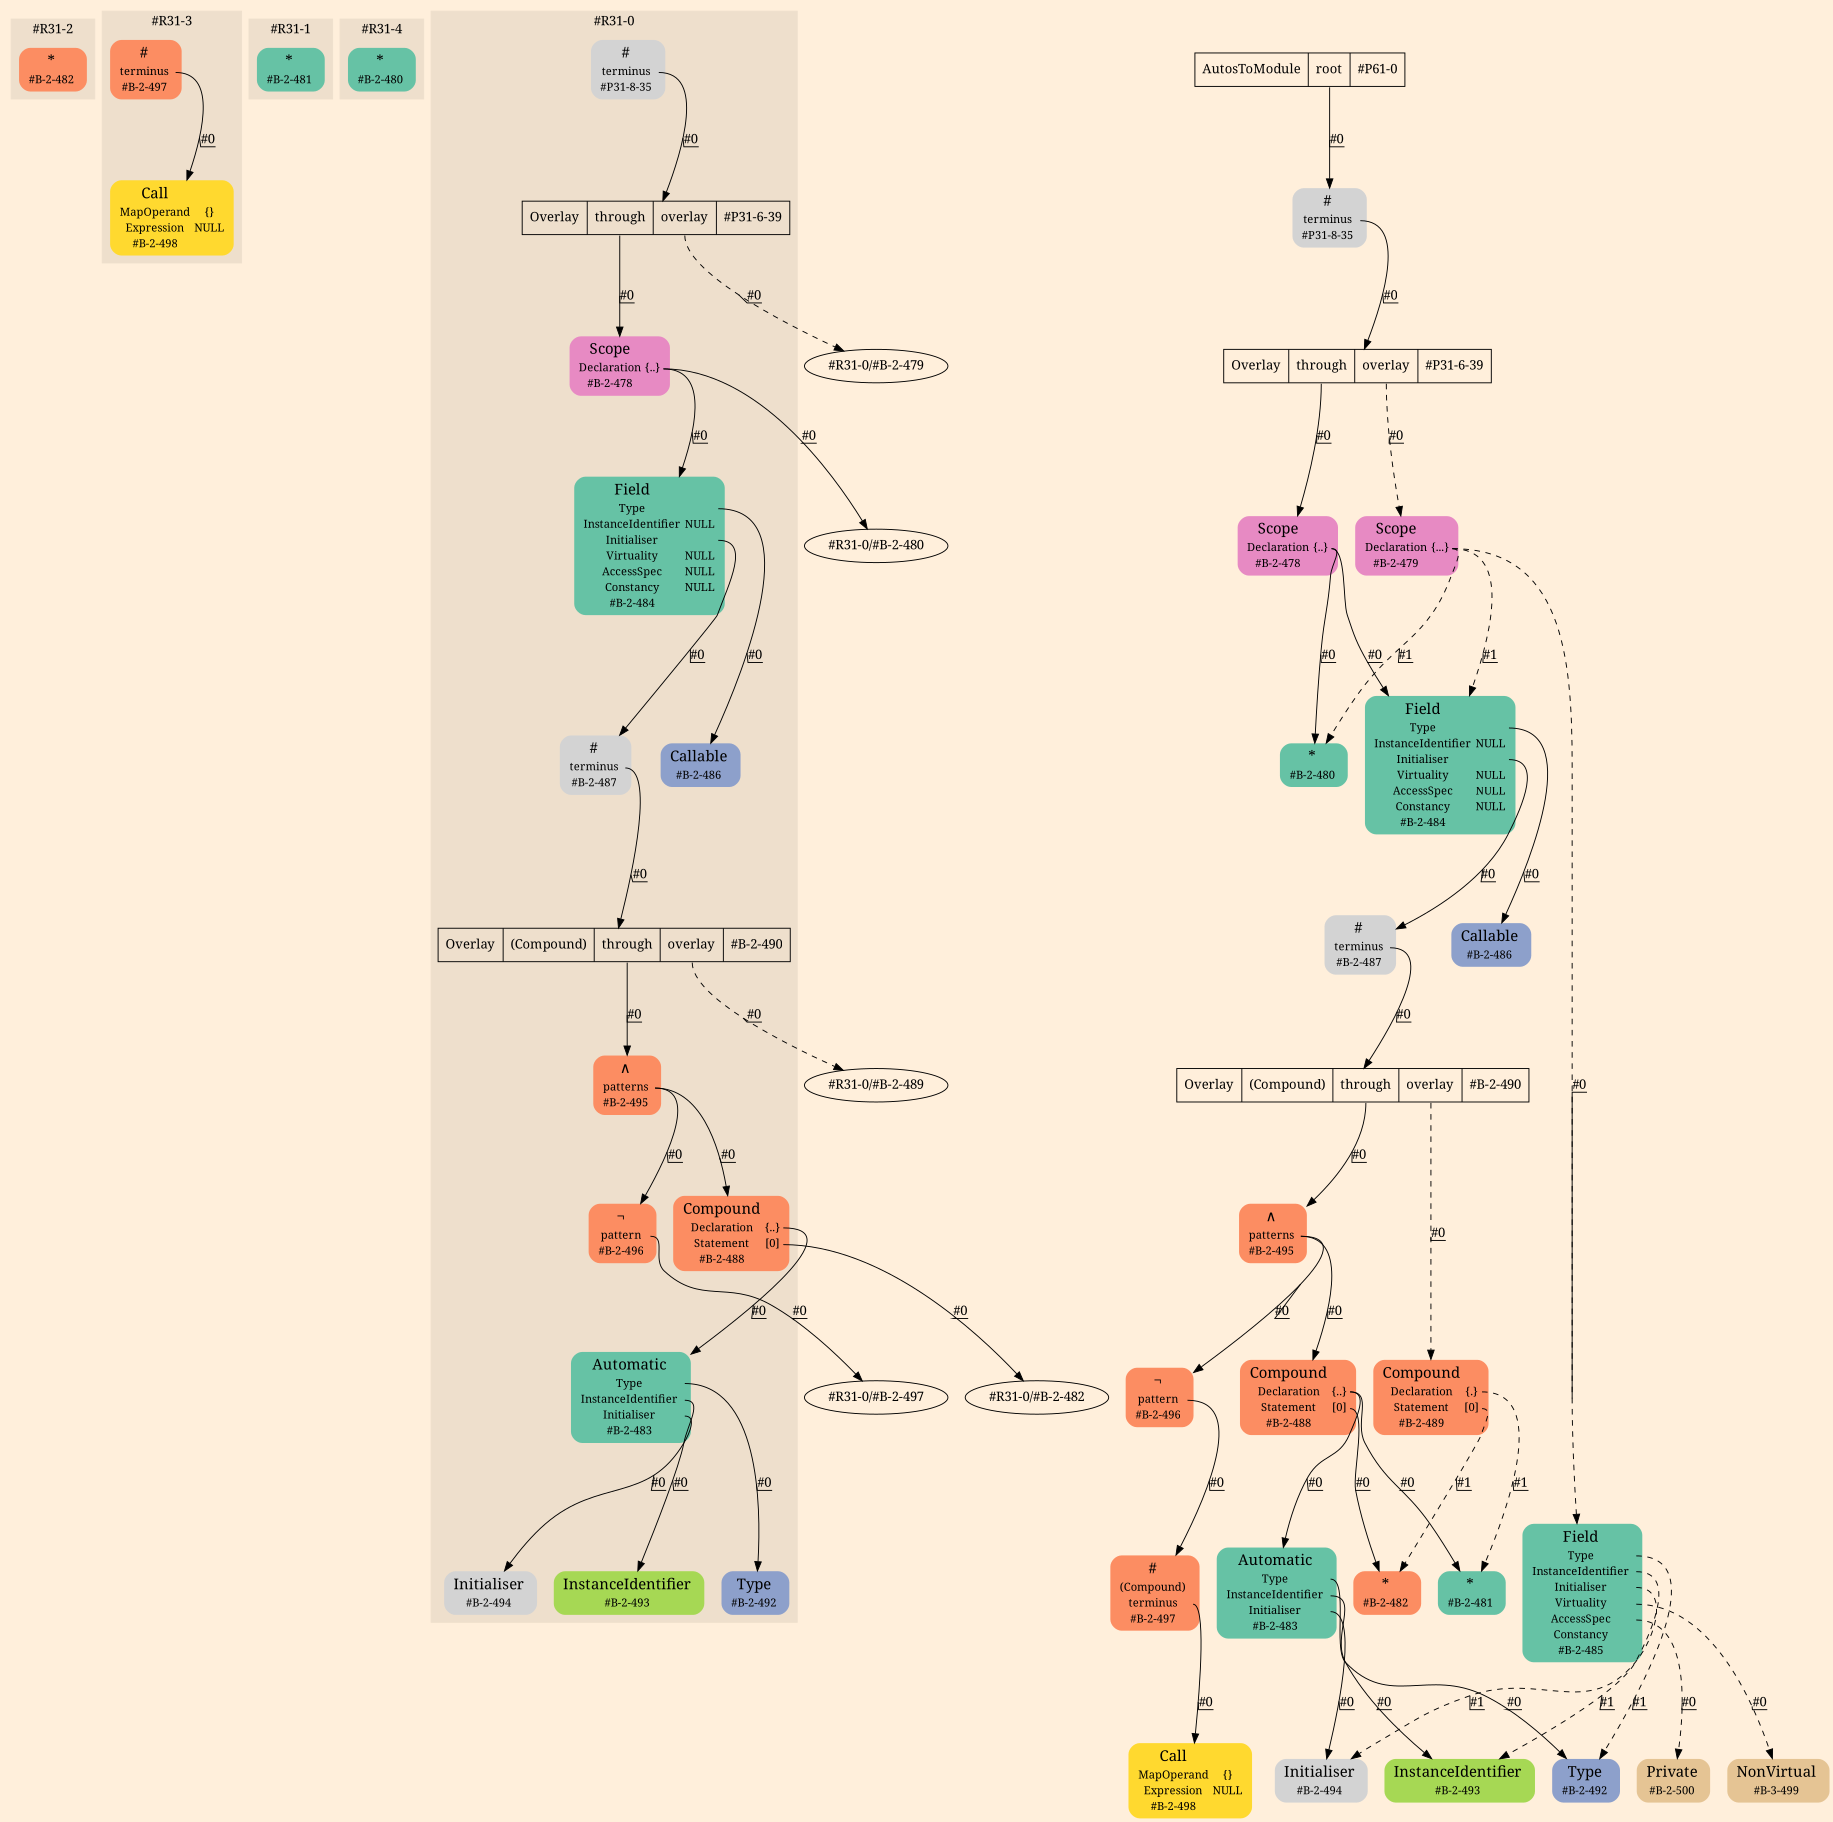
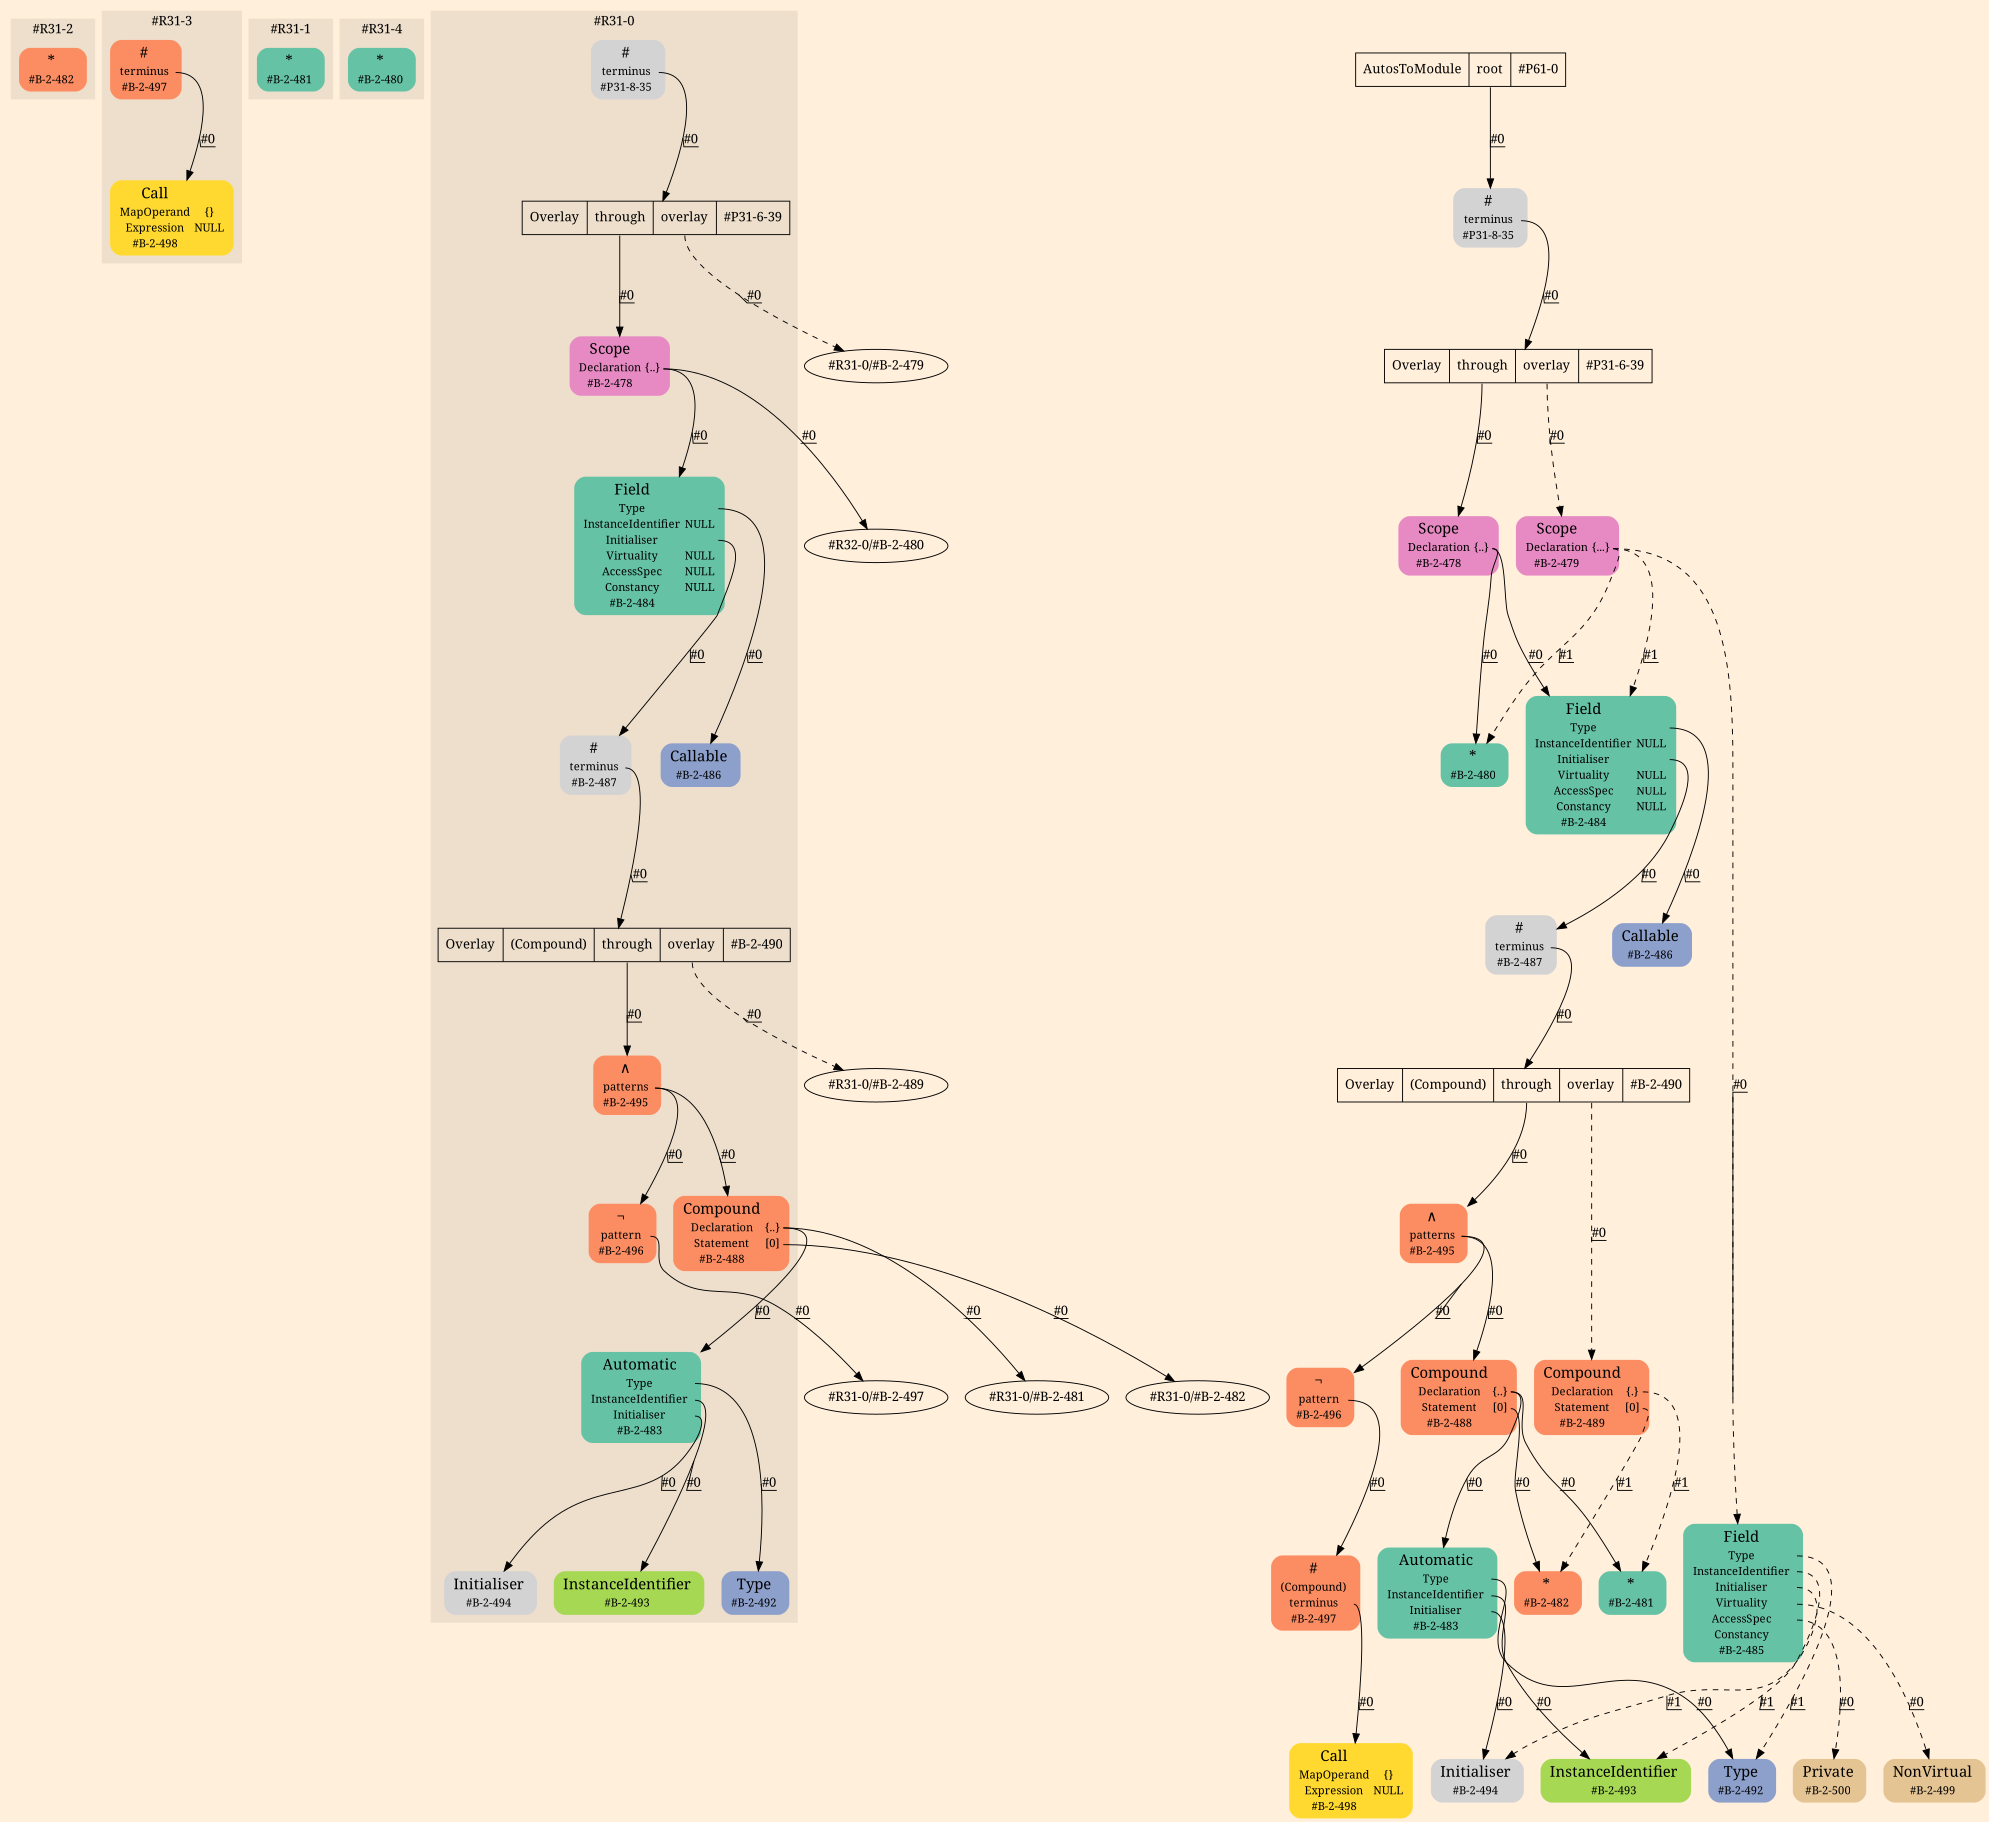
node "#R31-0/#B-2-480": label "#R31-0/#B-2-480" -> "#R32-0/#B-2-480"
node "#R31-0/#B-2-481": added
node "NonVirtual": text "#B-3-499" -> "#B-2-499"
